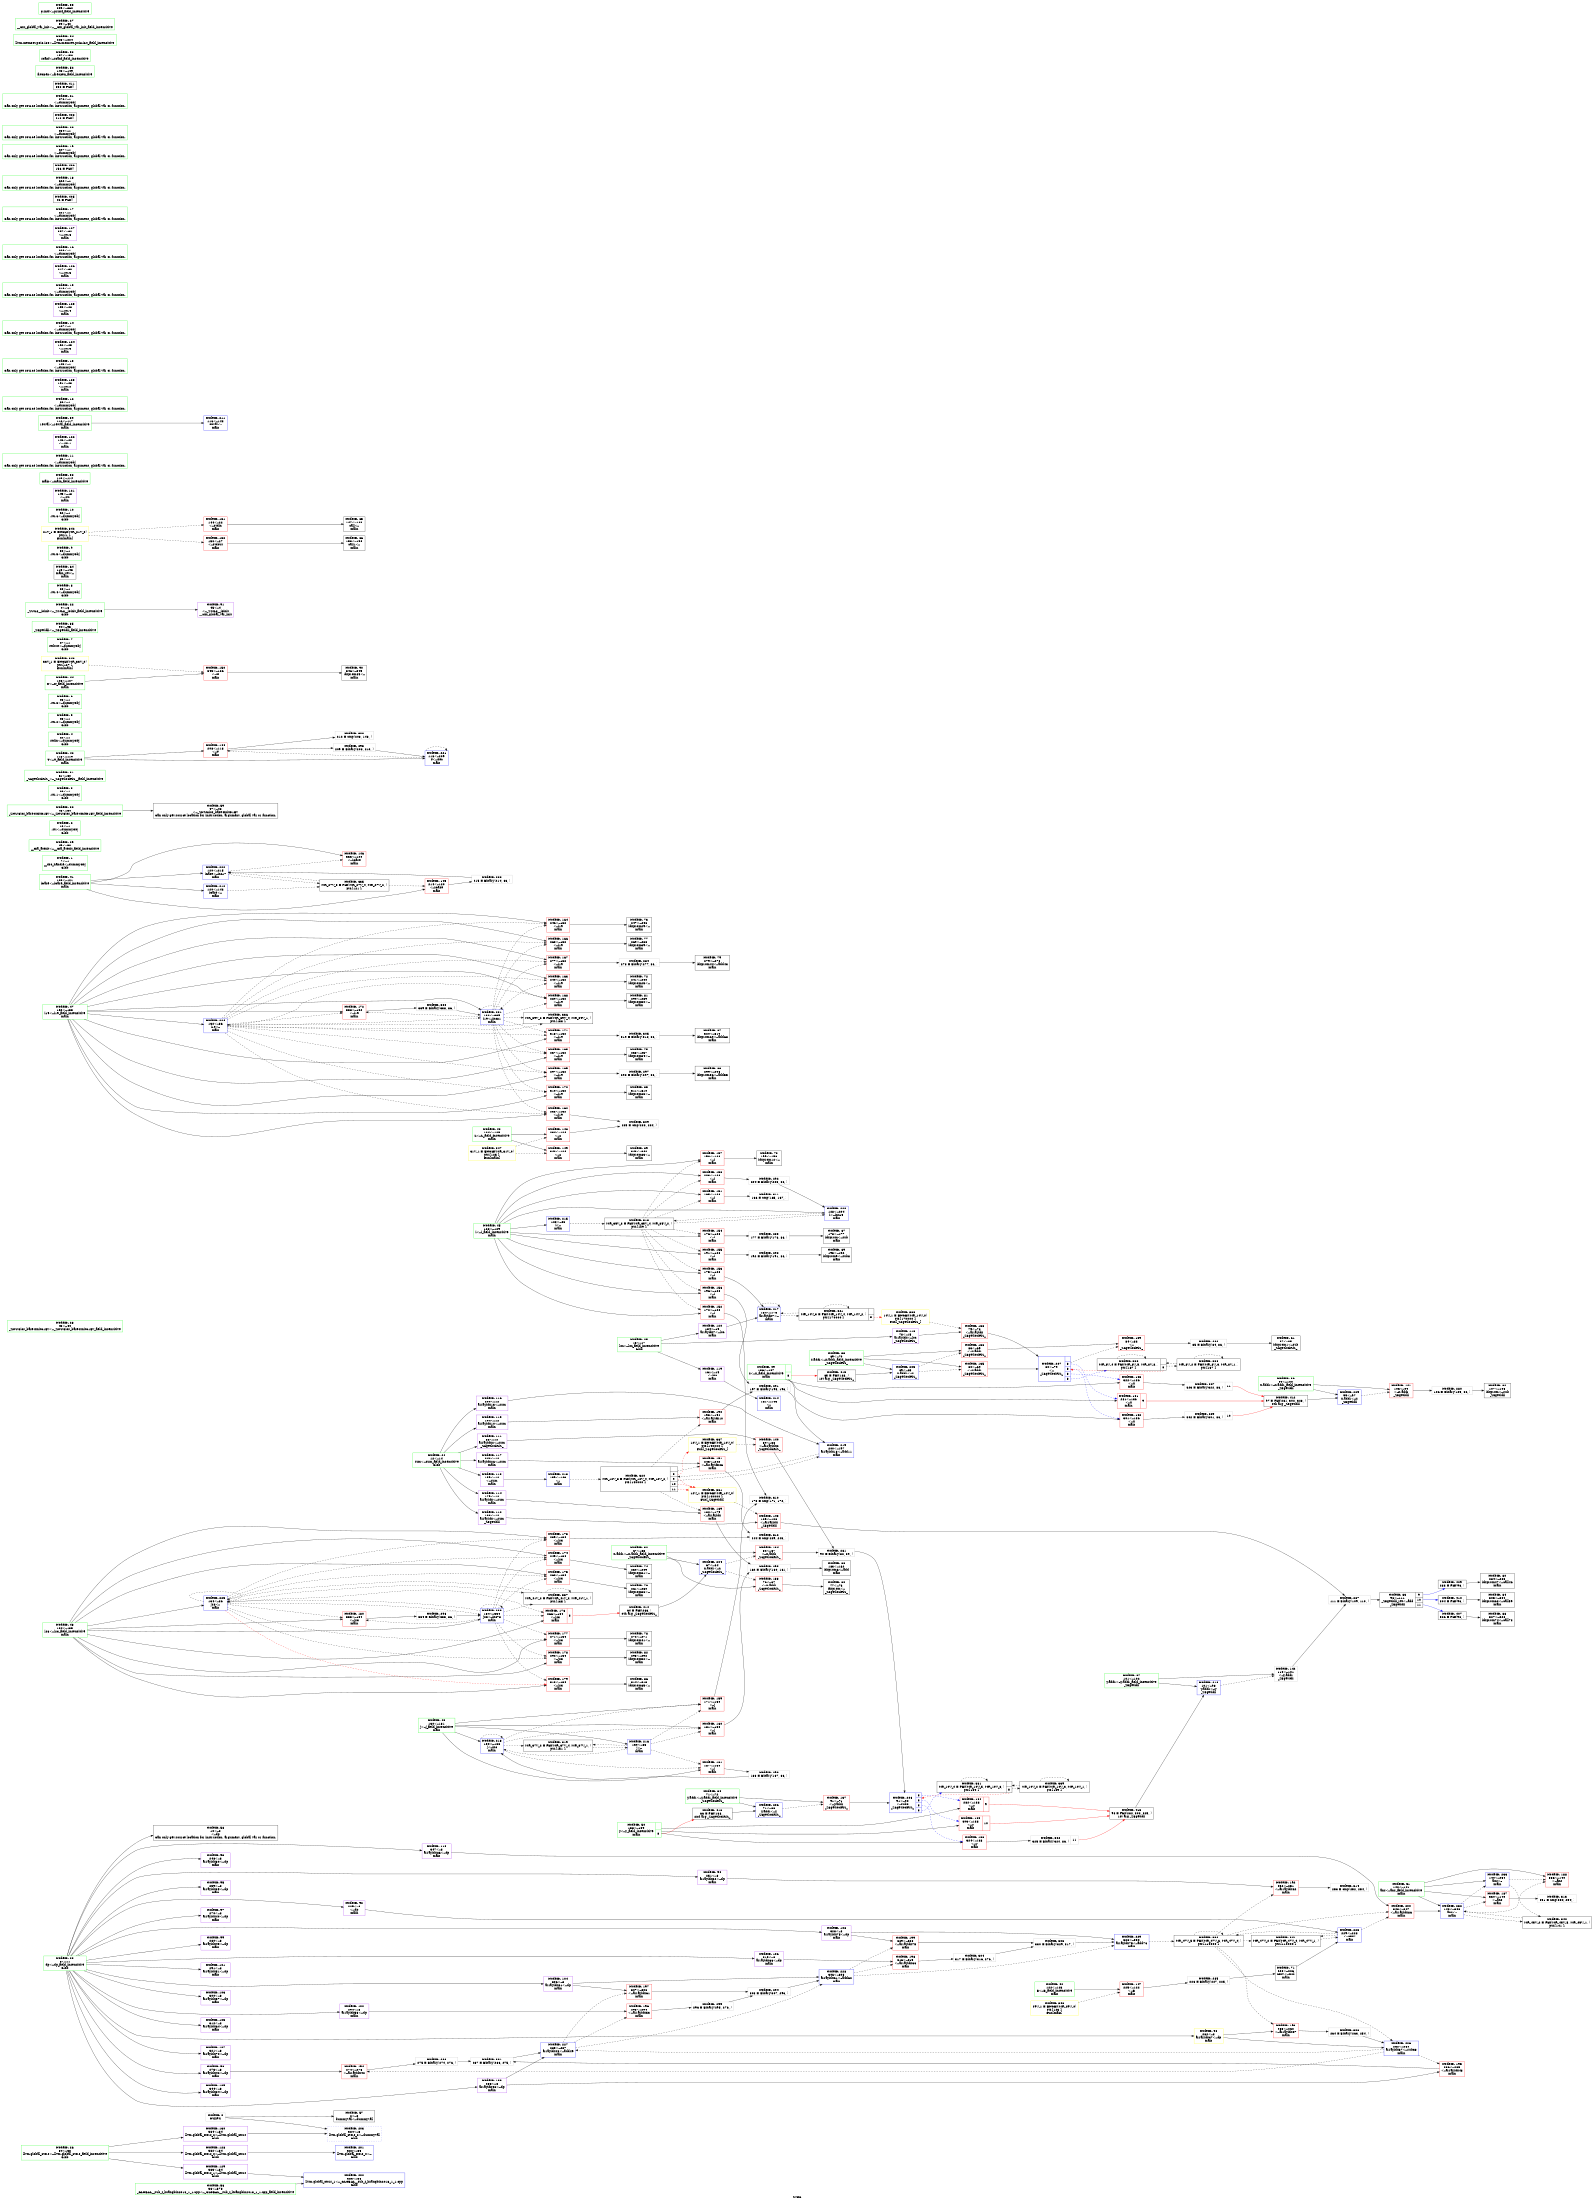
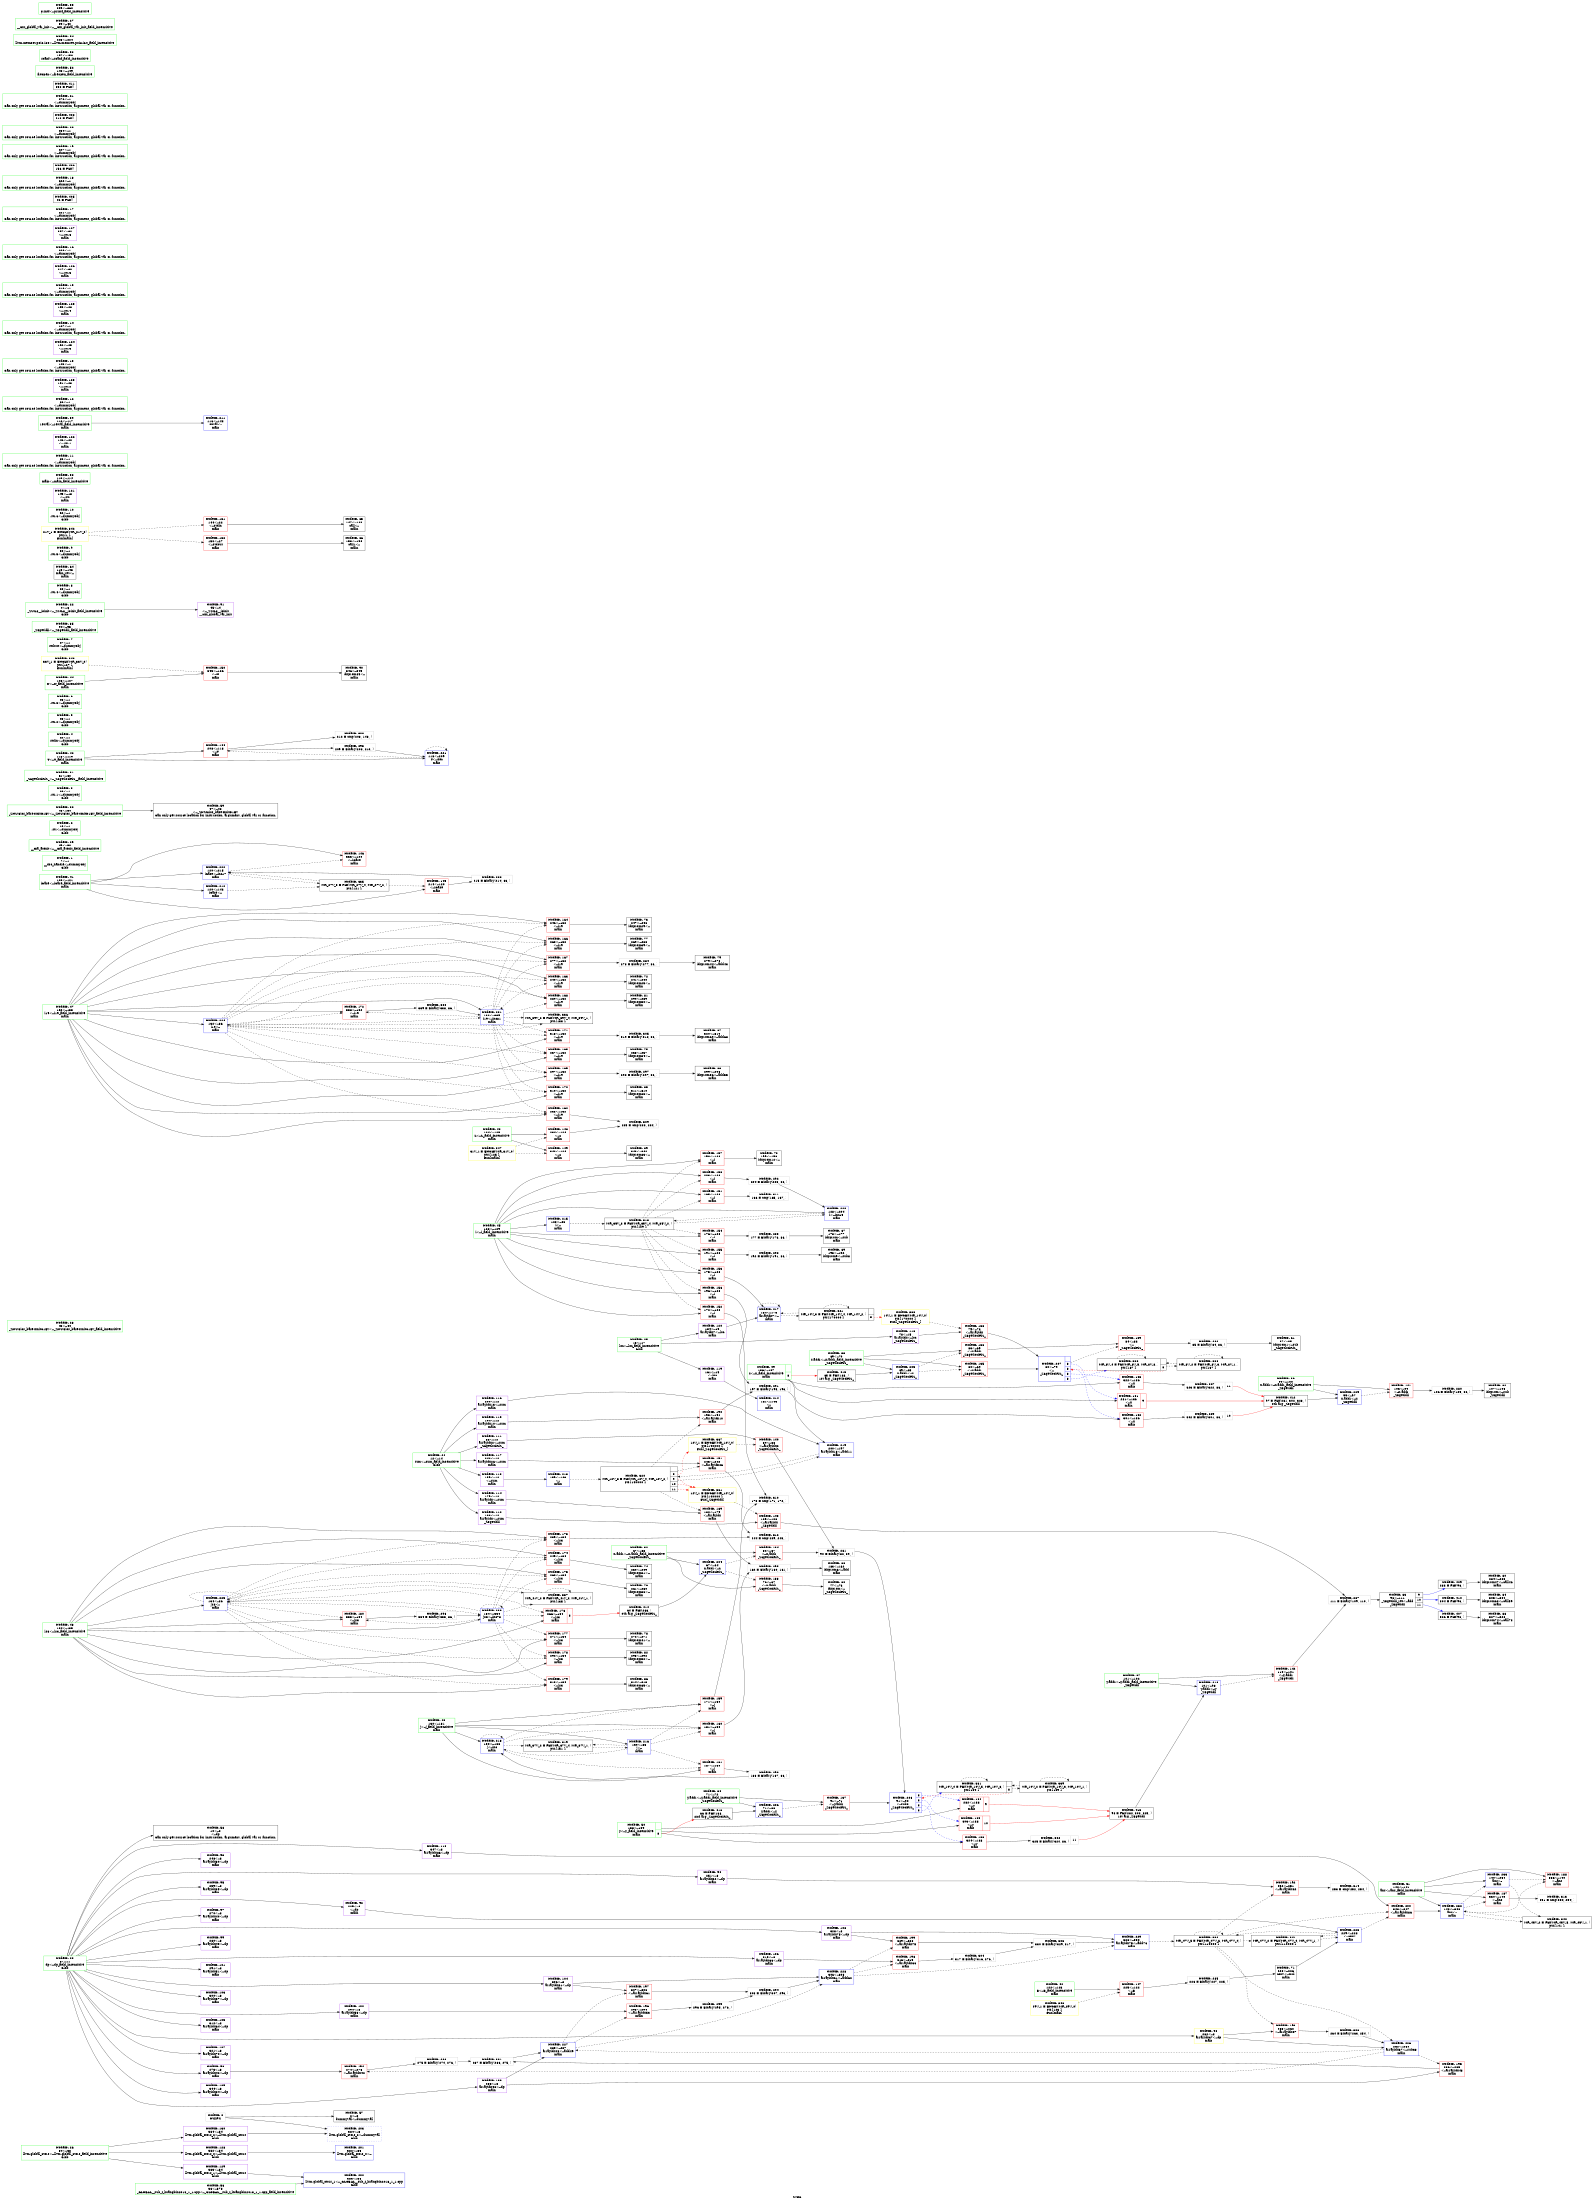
edge "NodeID: 225" -> "NodeID: 179": color red -> black
node "NodeID: 142": color grey -> red
